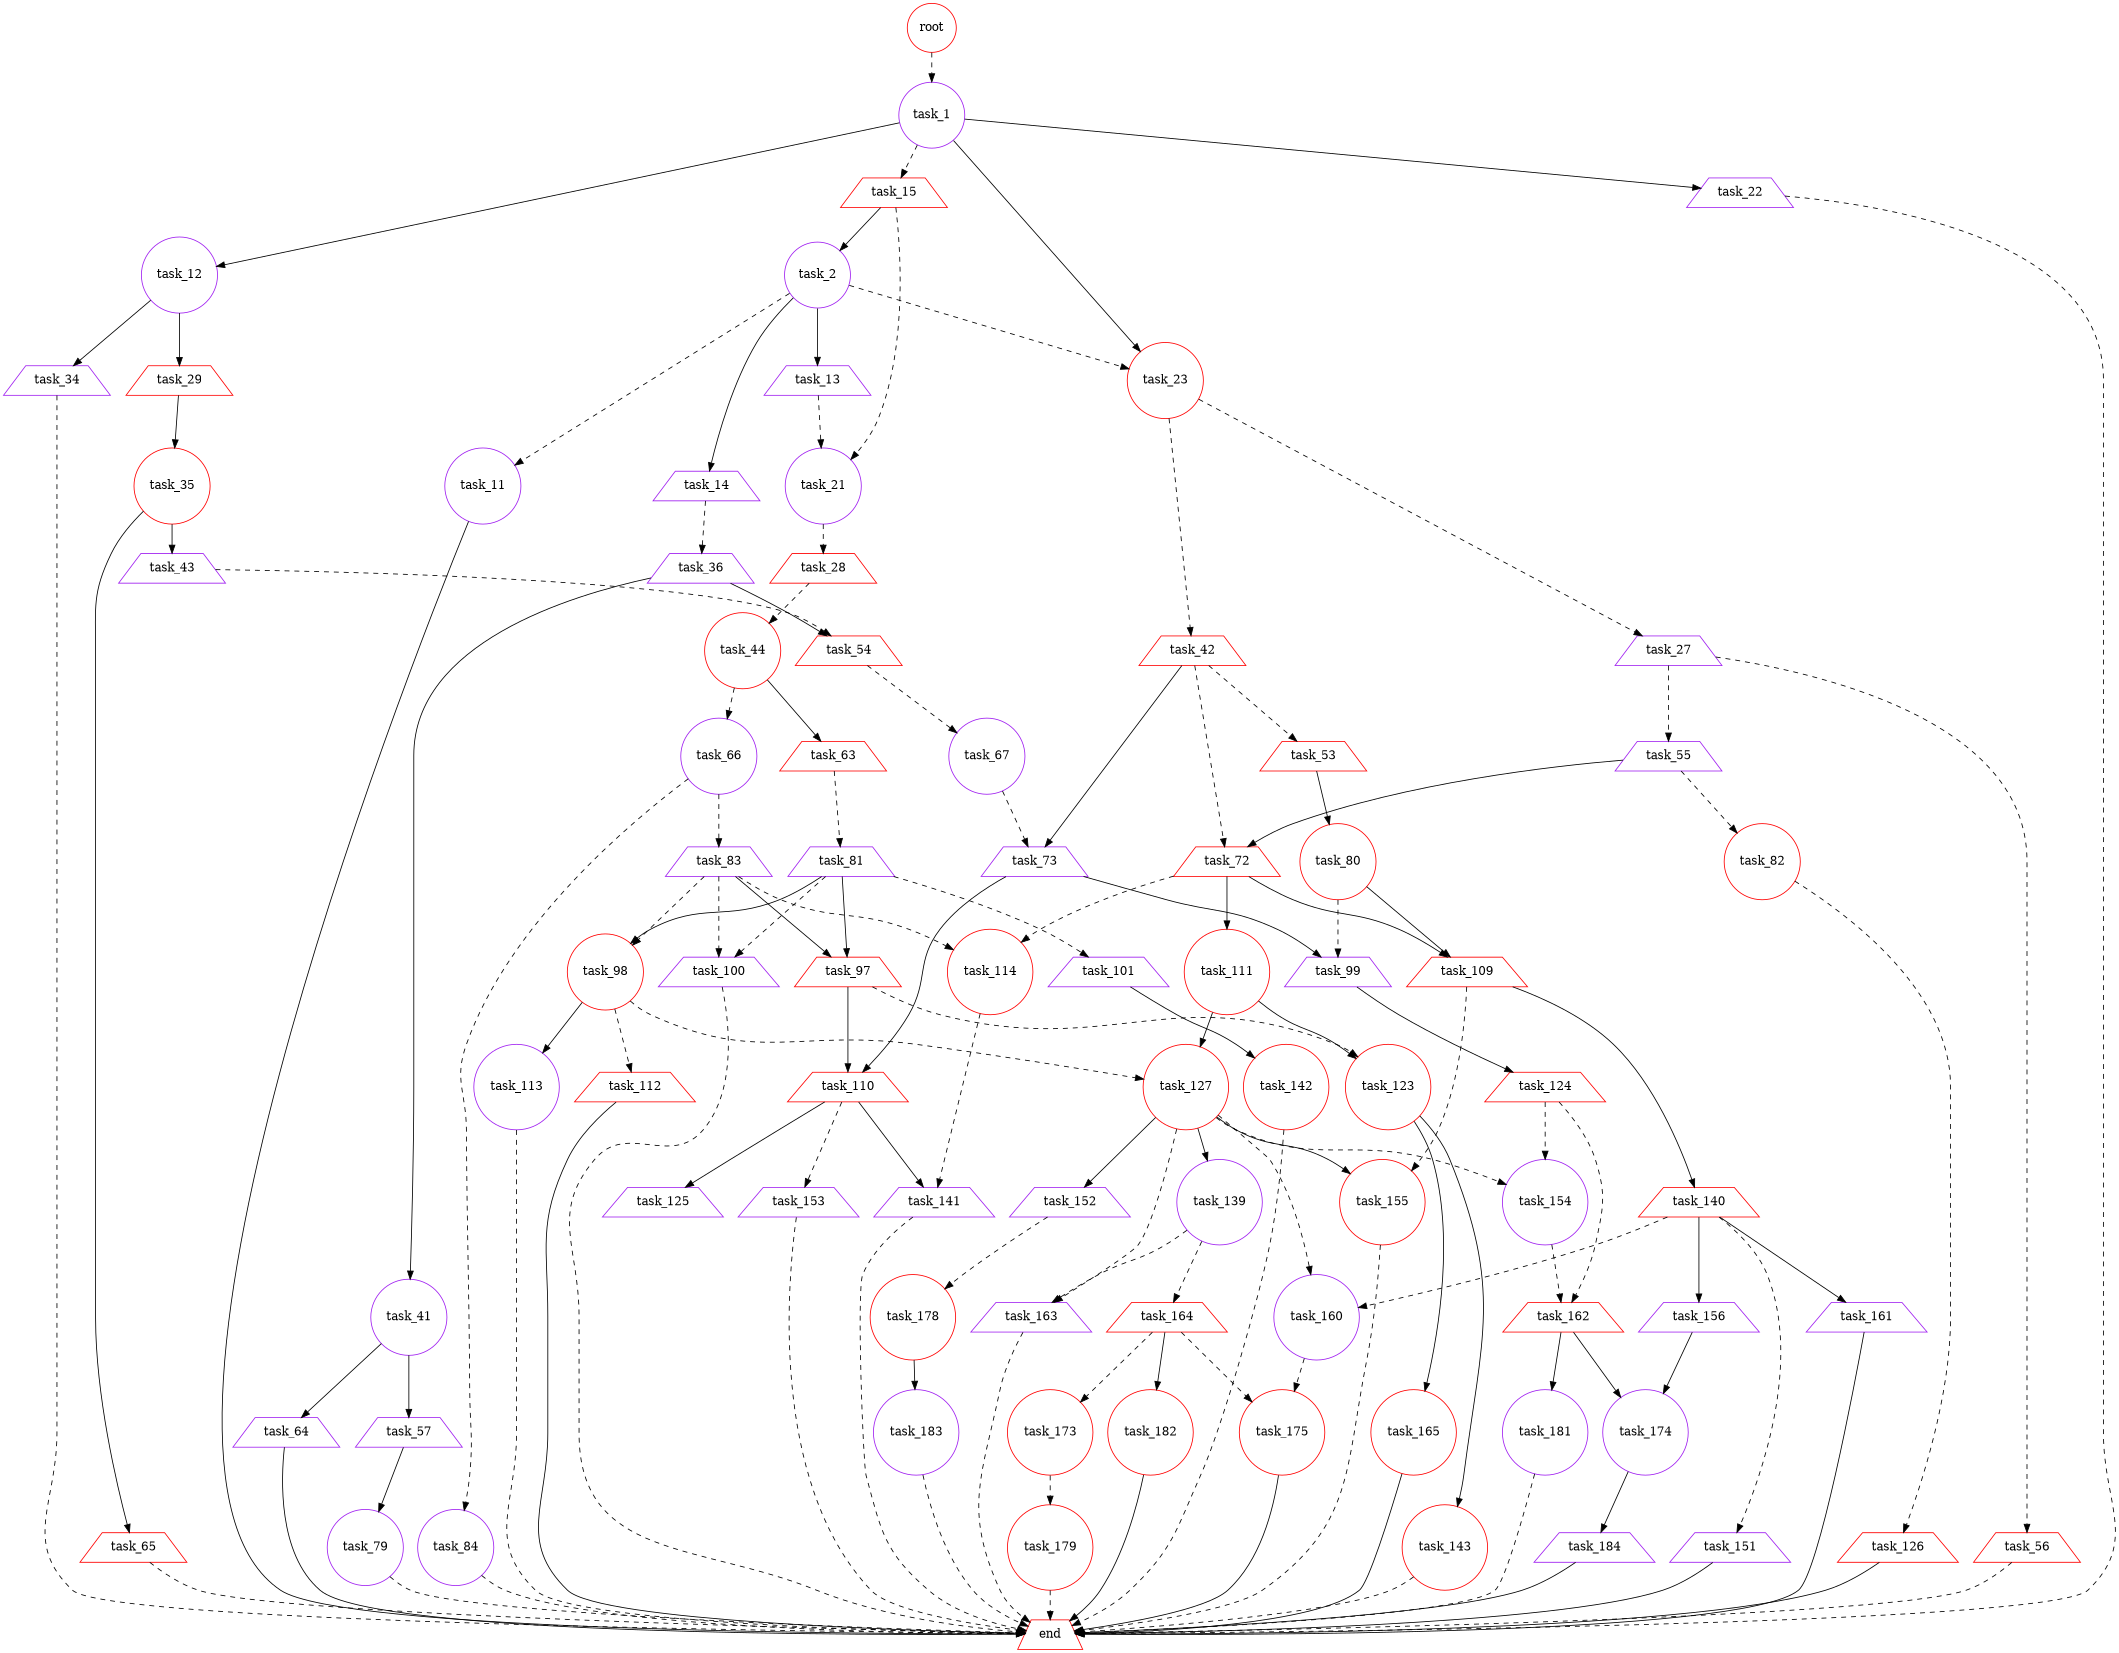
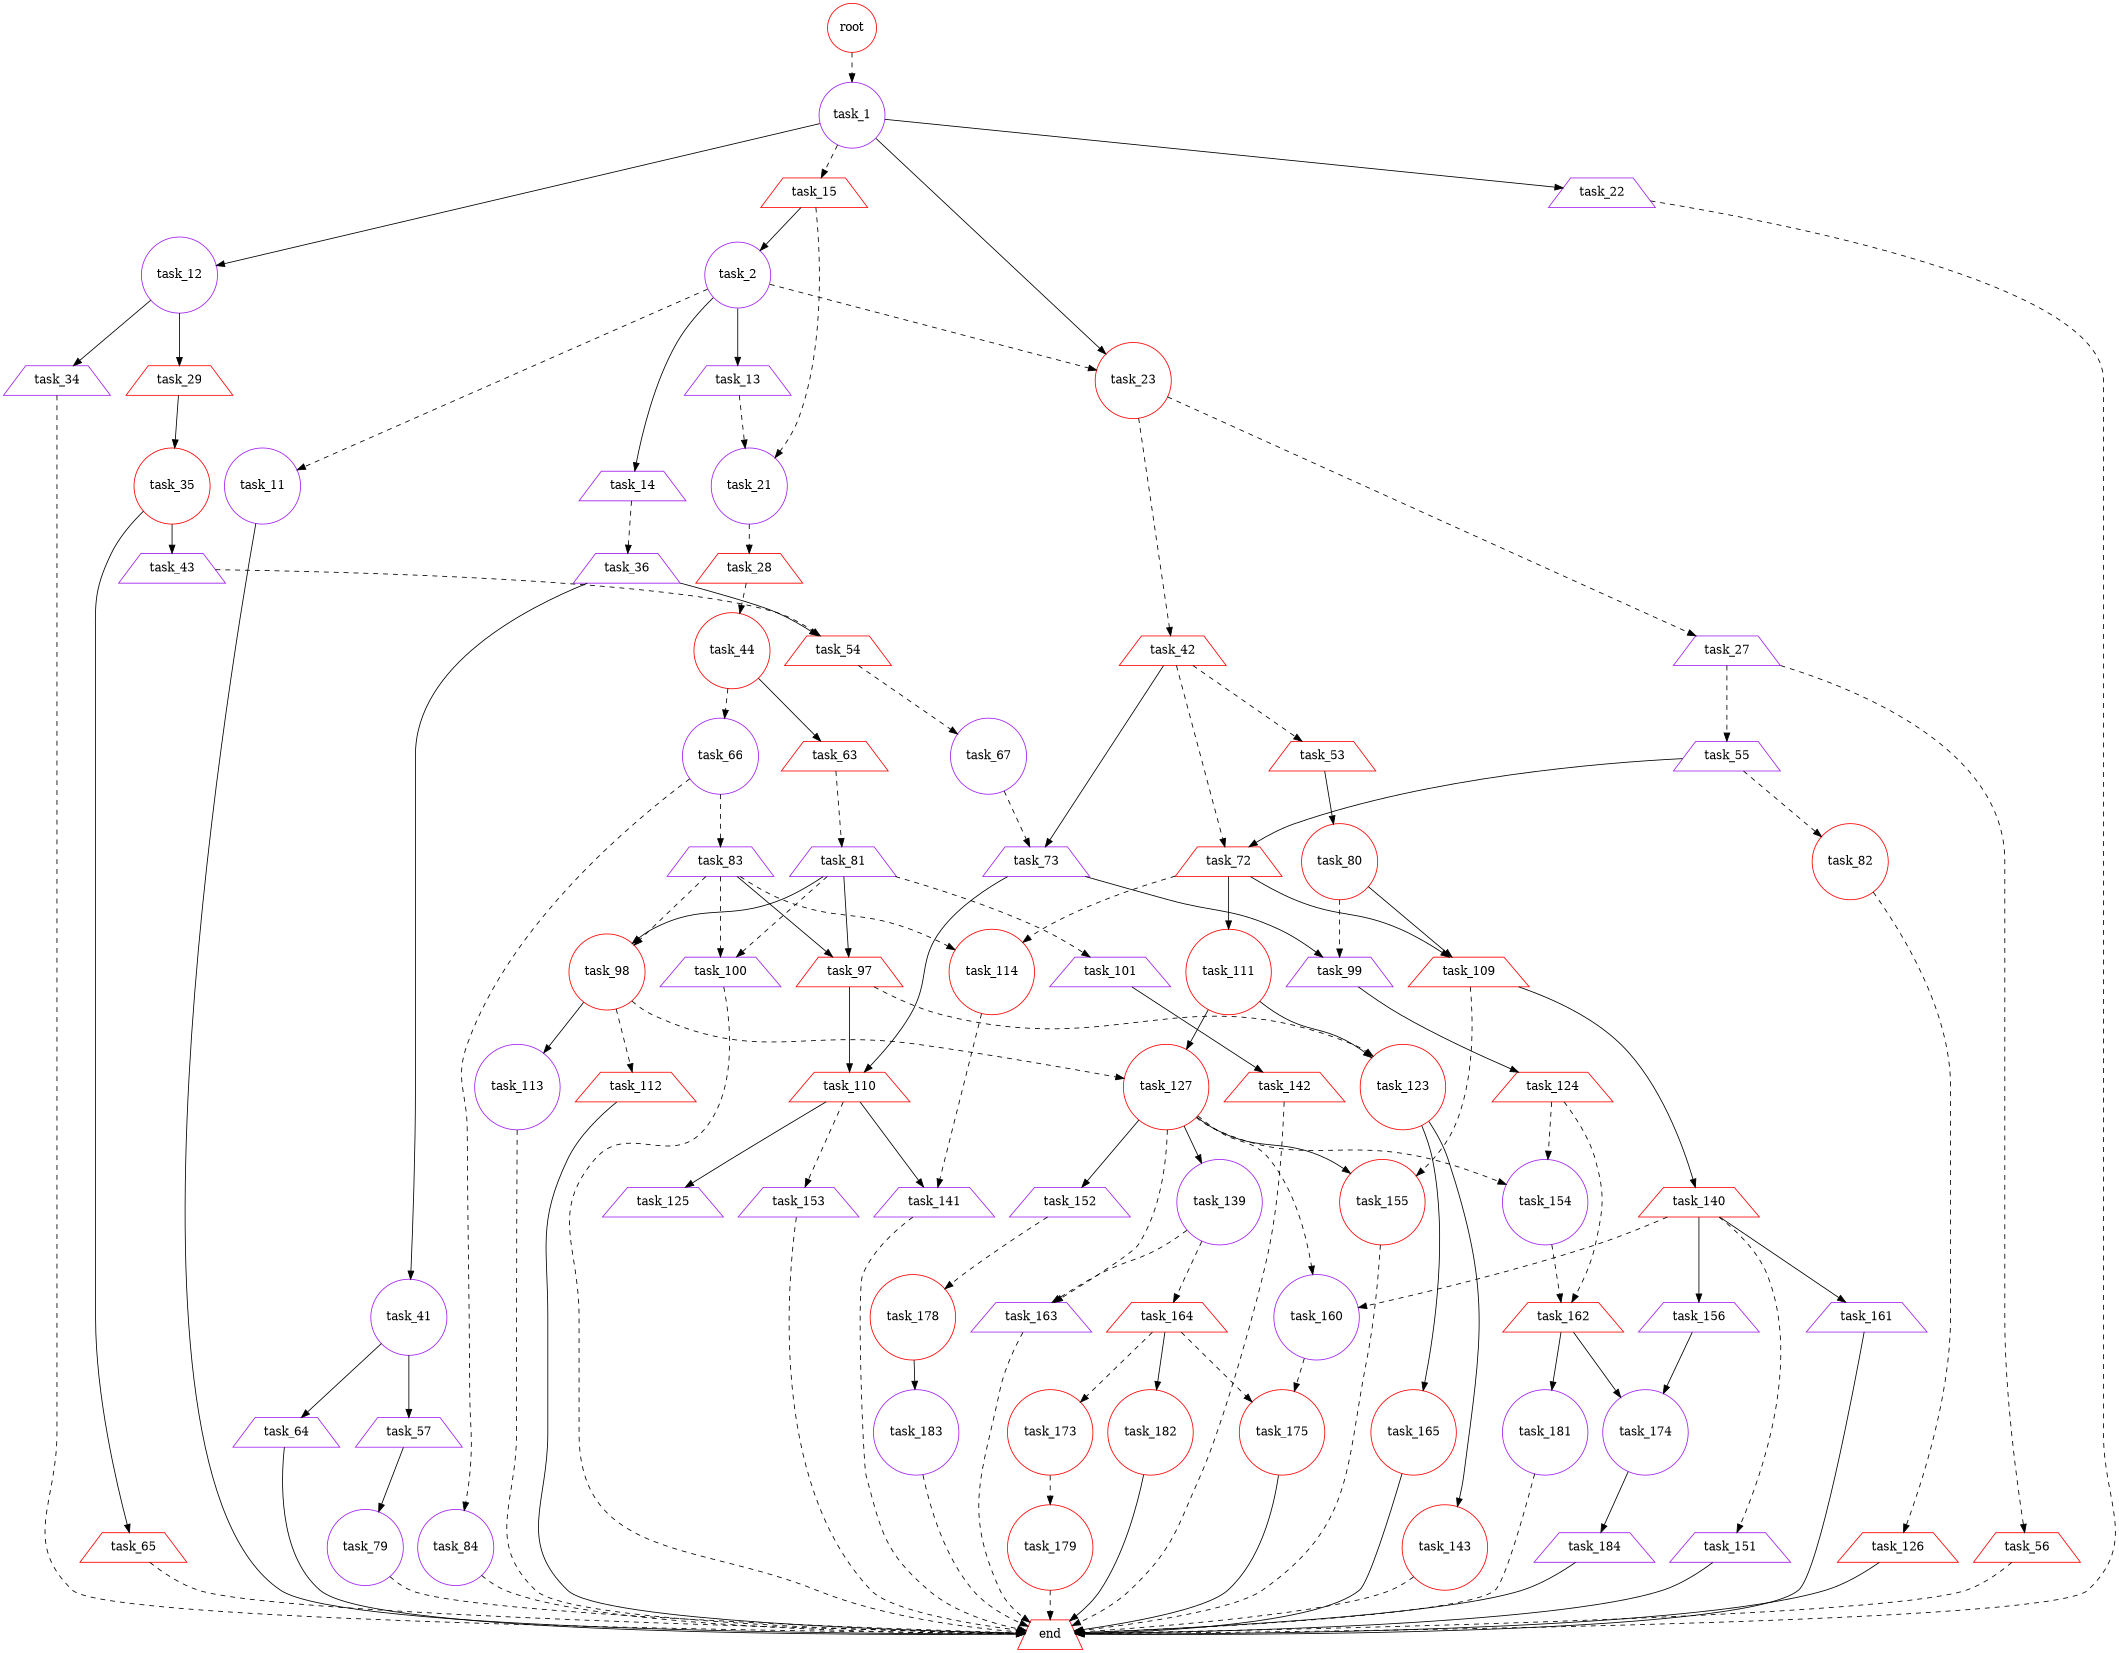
node "task_142": shape circle -> trapezium
